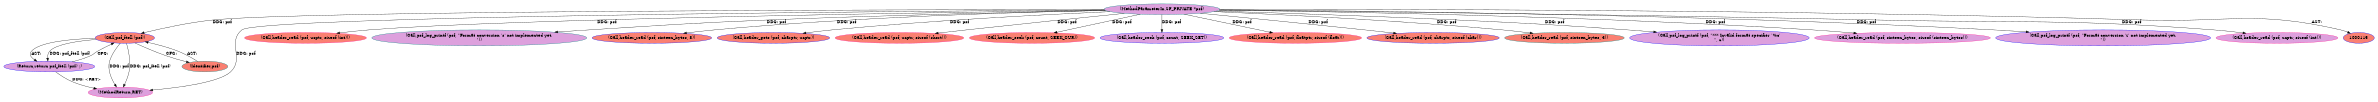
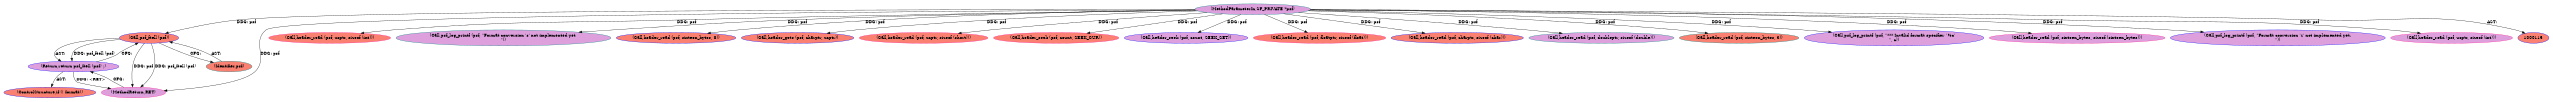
node "(Call,header_read (psf, doubleptr, sizeof (double)))": added
edge "(MethodReturn,RET)" -> "(Return,return psf_ftell (psf) ;)": added, label "CFG:"
node "(ControlStructure,if (! format))": added
